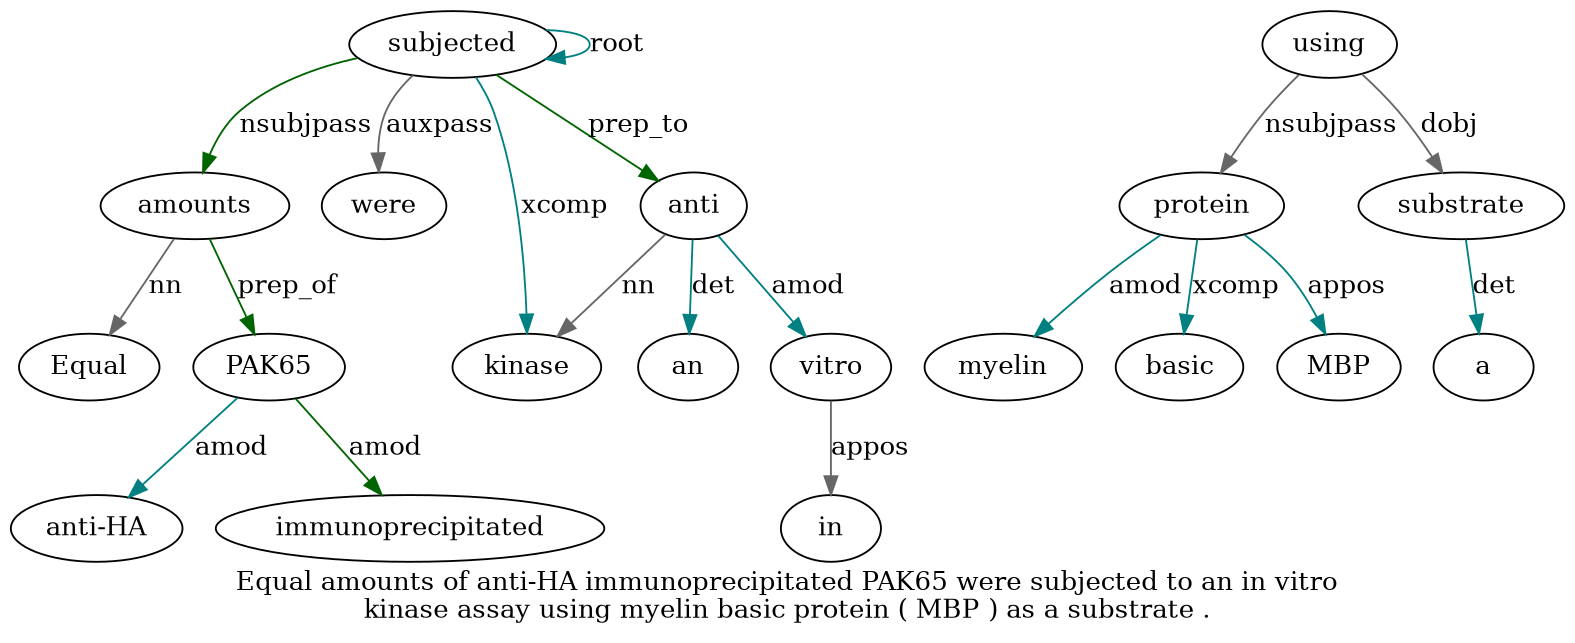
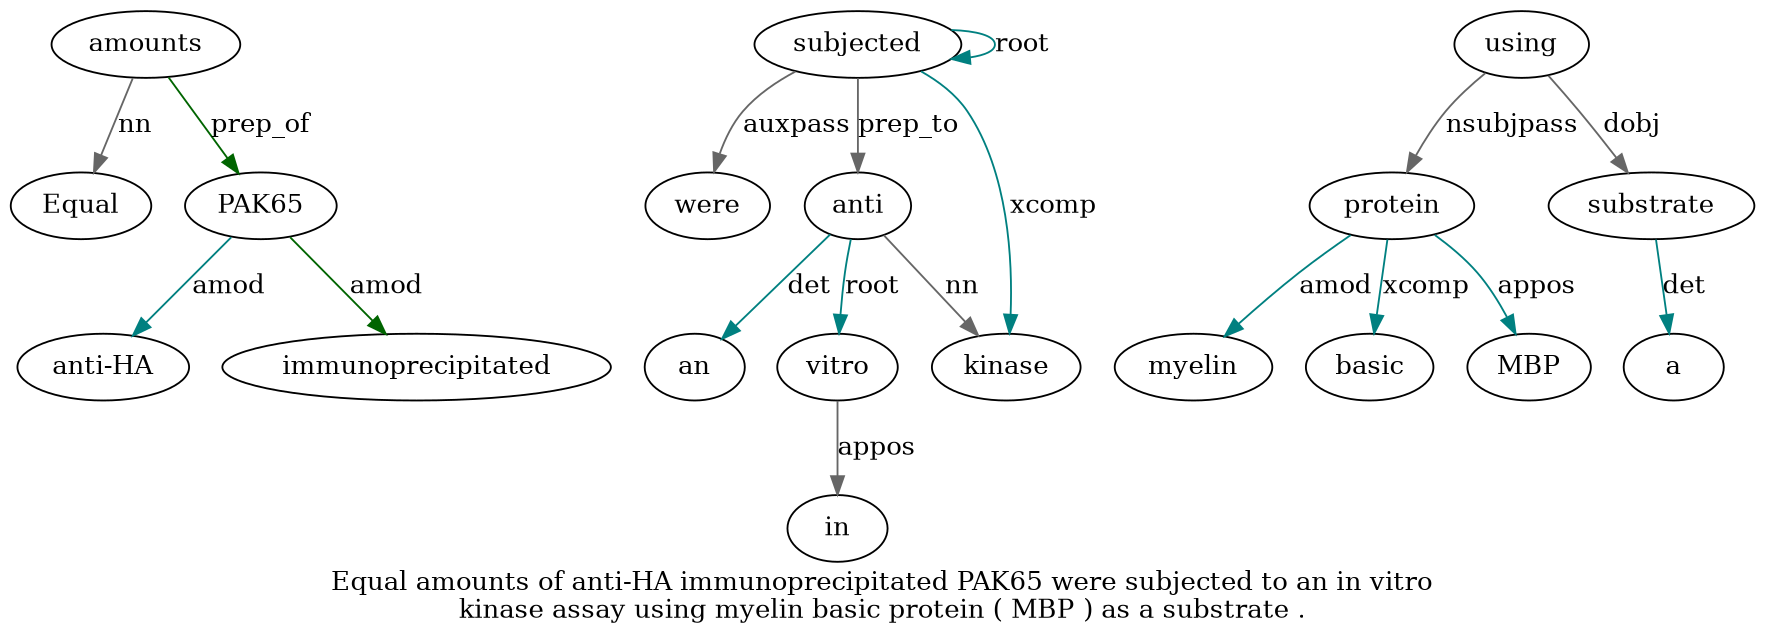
edge "subjected" -> "amounts": removed, label "nsubjpass"
edge "subjected" -> "anti": color darkgreen -> gray40
edge "anti" -> "vitro": label "amod" -> "root"
